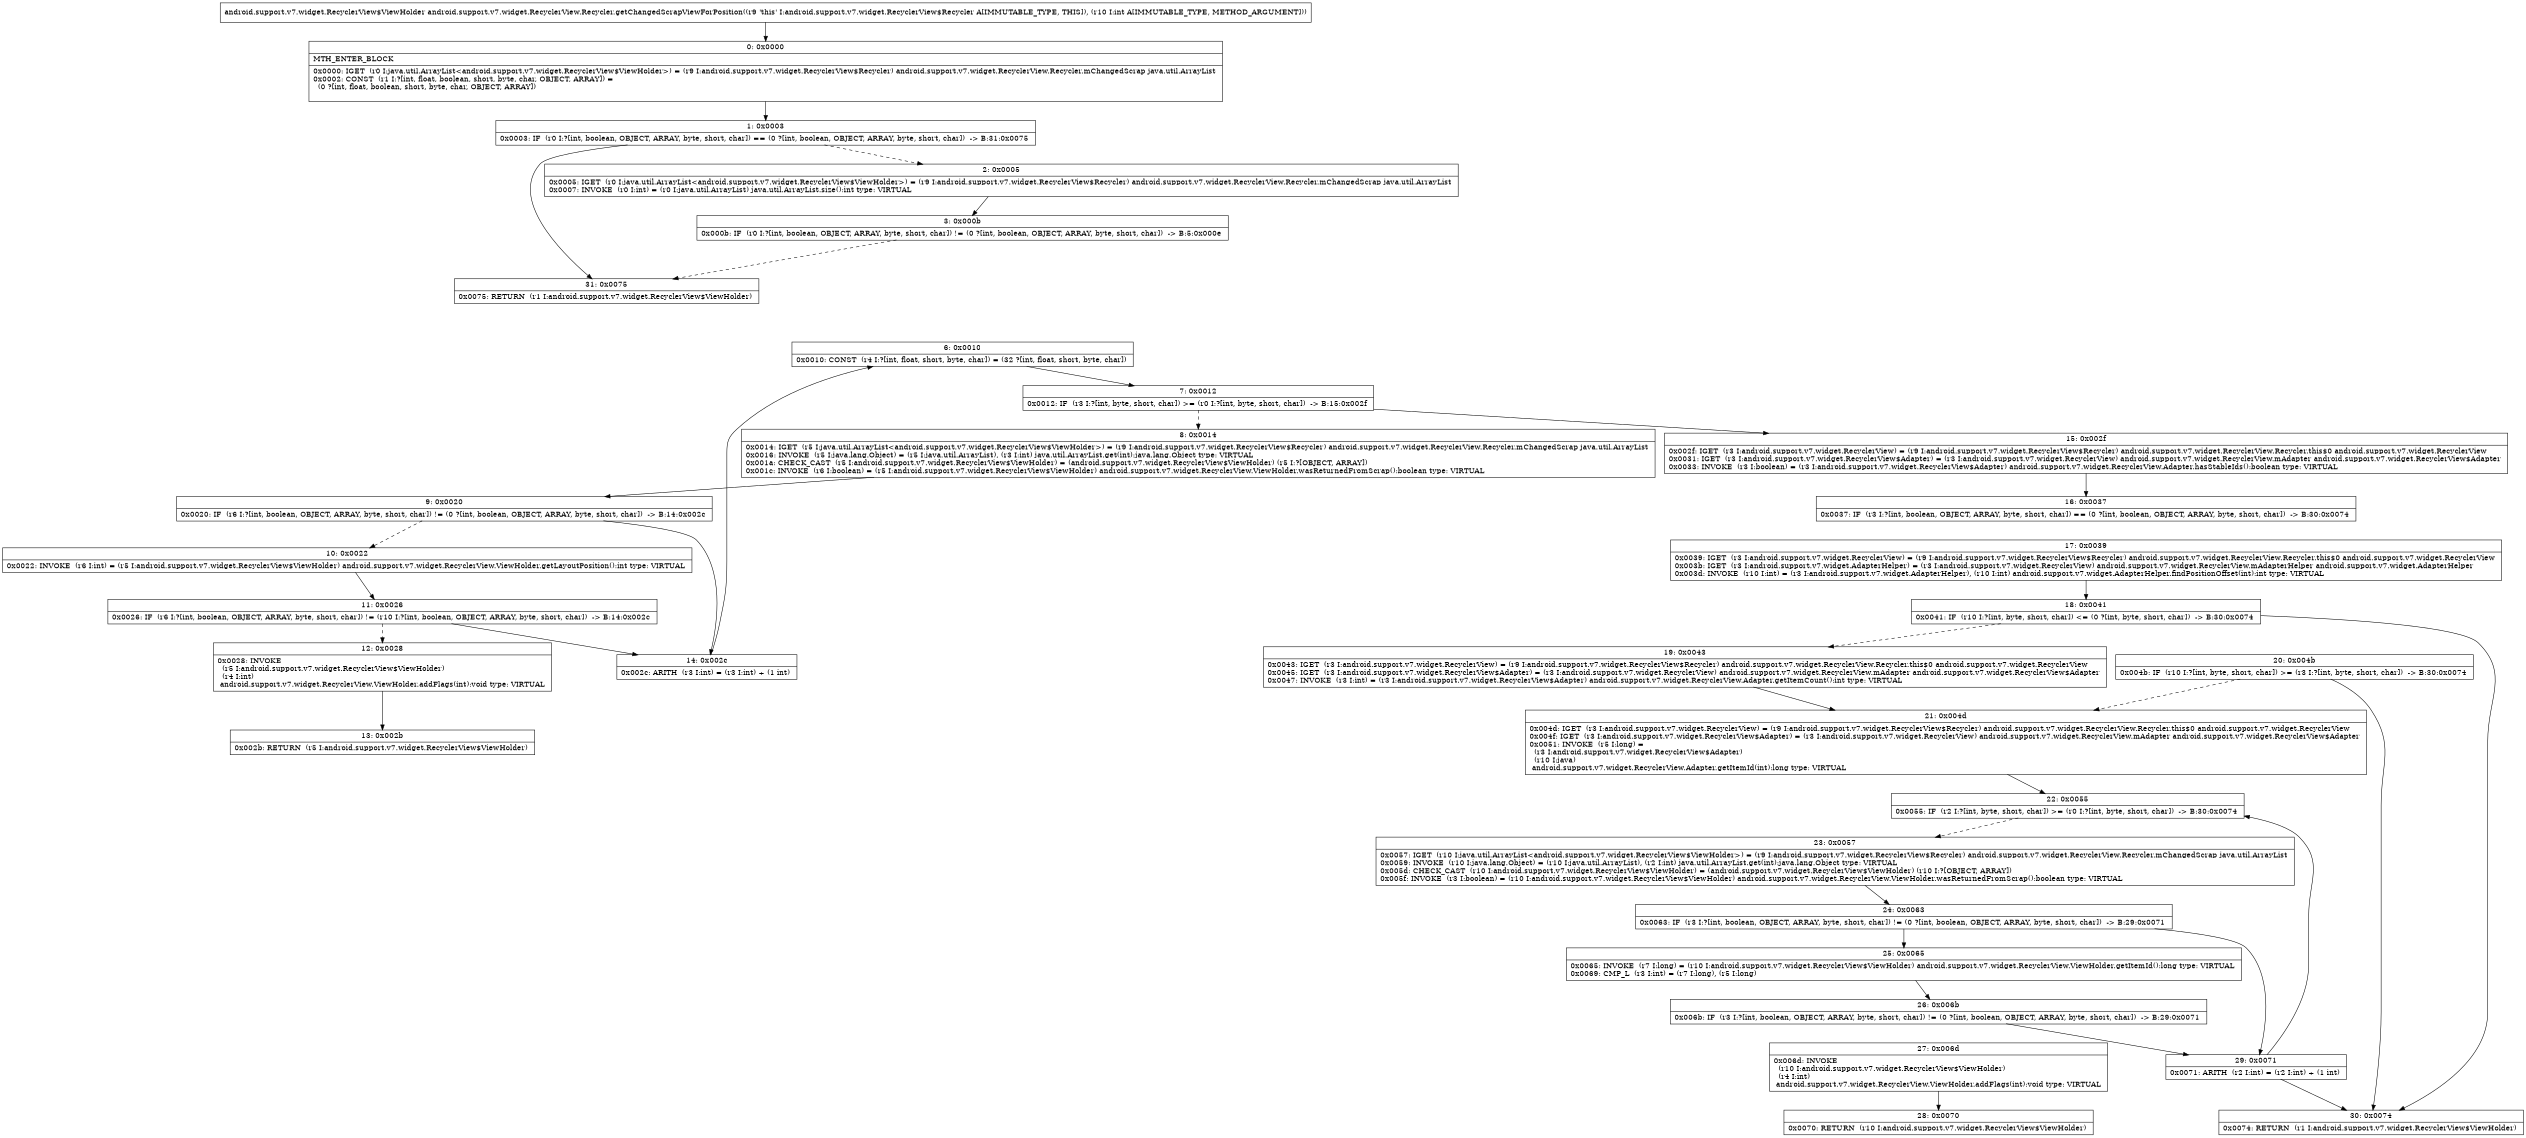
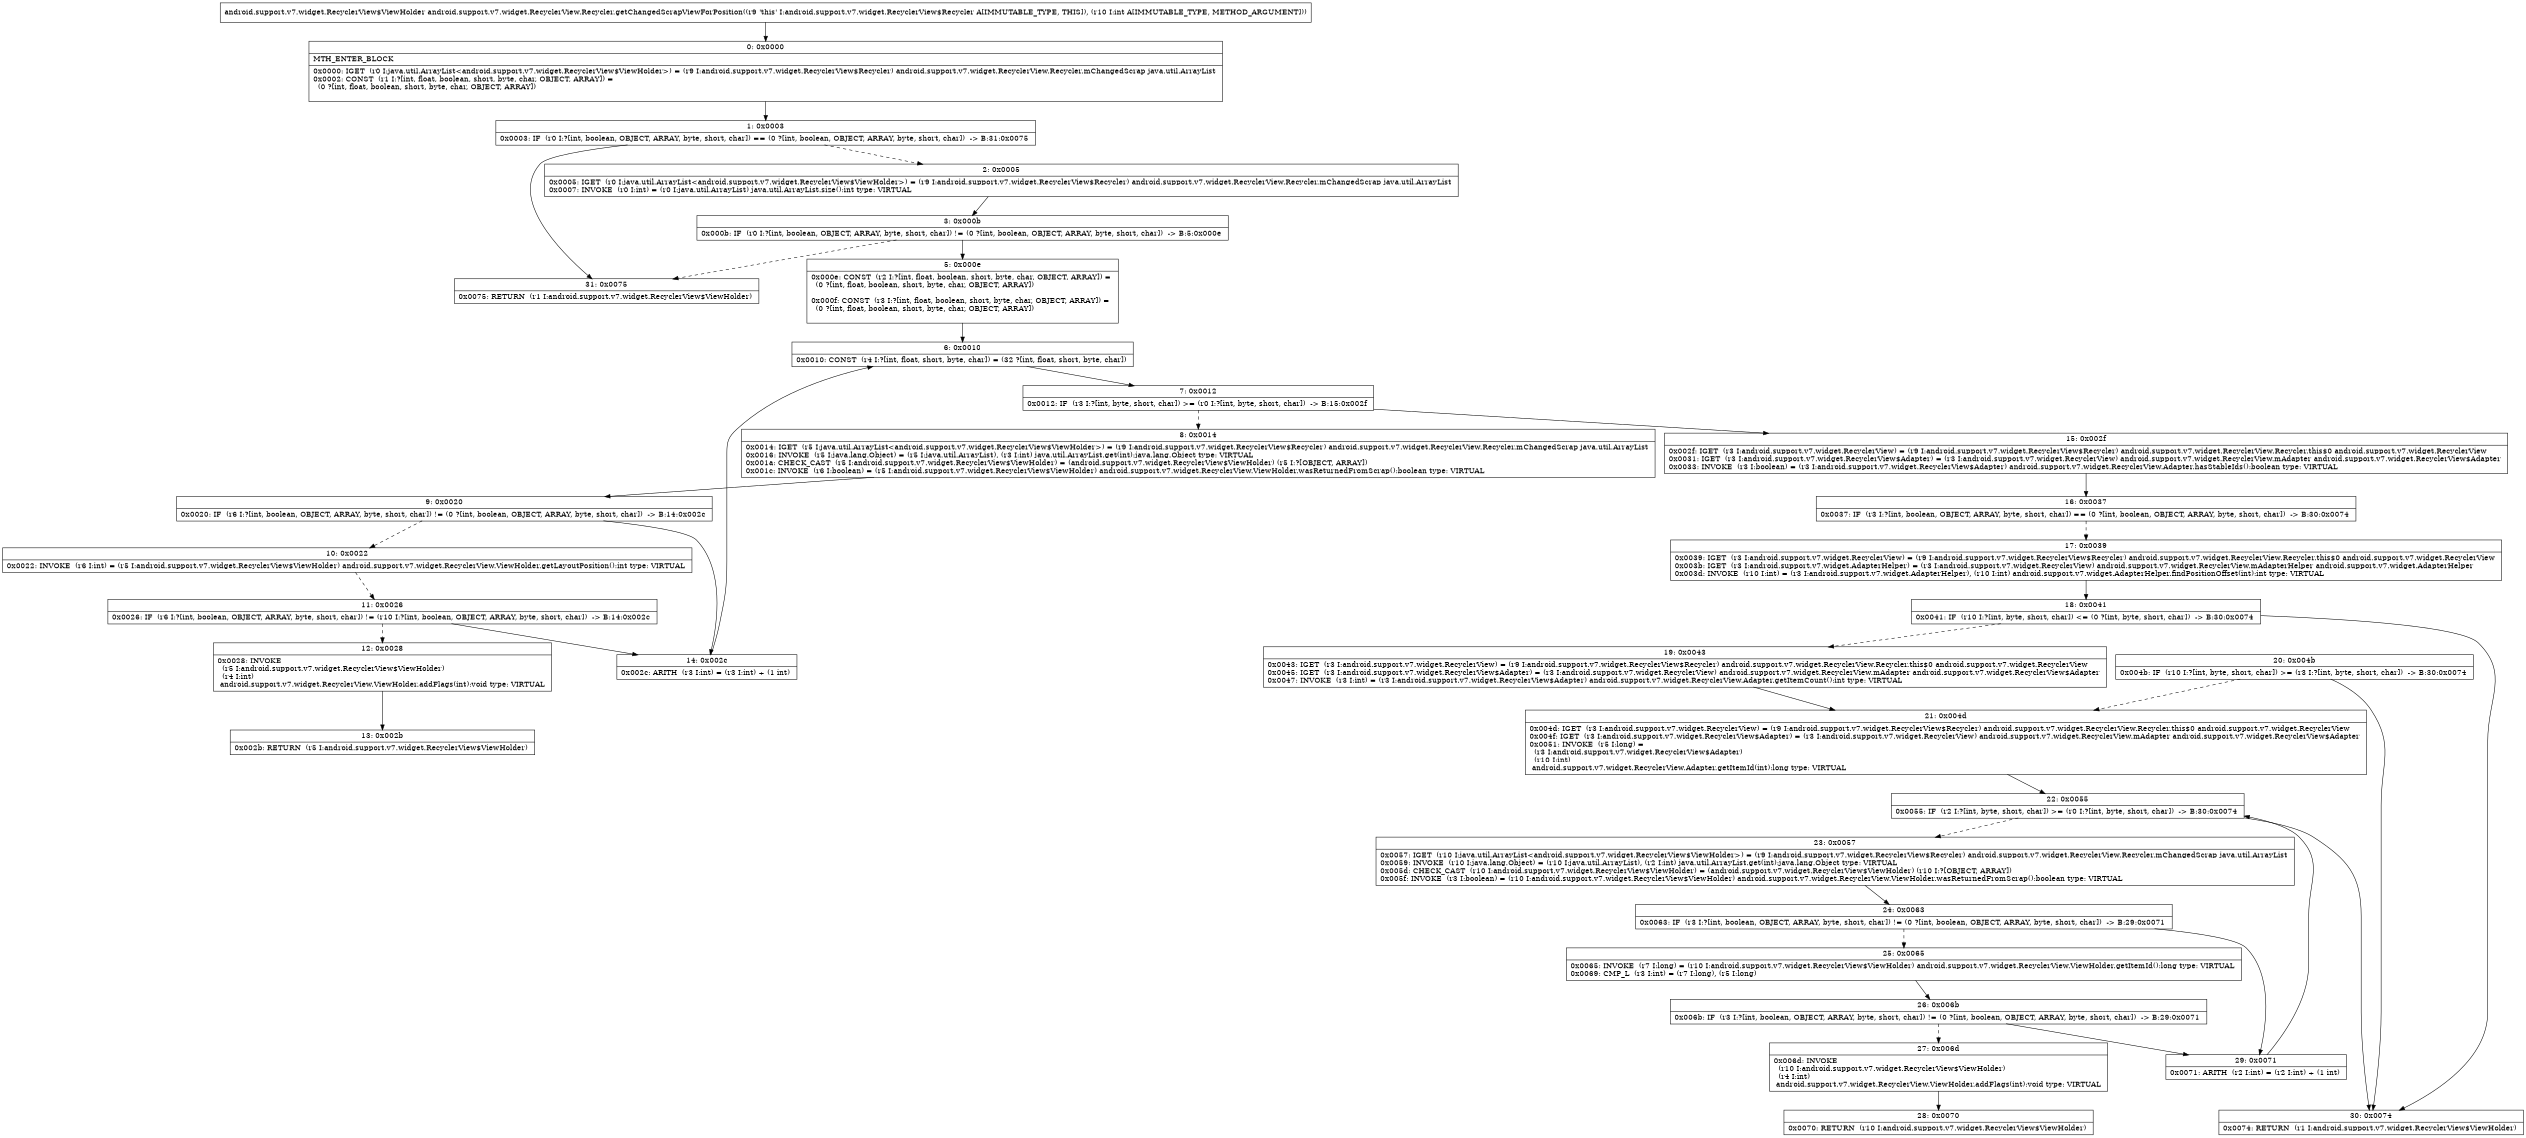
node "5: 0x000e": added
edge "16: 0x0037" -> "17: 0x0039": added
edge "10: 0x0022" -> "11: 0x0026": style solid -> dashed
node "21: 0x004d": text "(r10 I:java)" -> "(r10 I:int)"
edge "24: 0x0063" -> "25: 0x0065": style solid -> dashed
edge "26: 0x006b" -> "27: 0x006d": added
edge "29: 0x0071" -> "30: 0x0074": now "22: 0x0055" -> "30: 0x0074"
